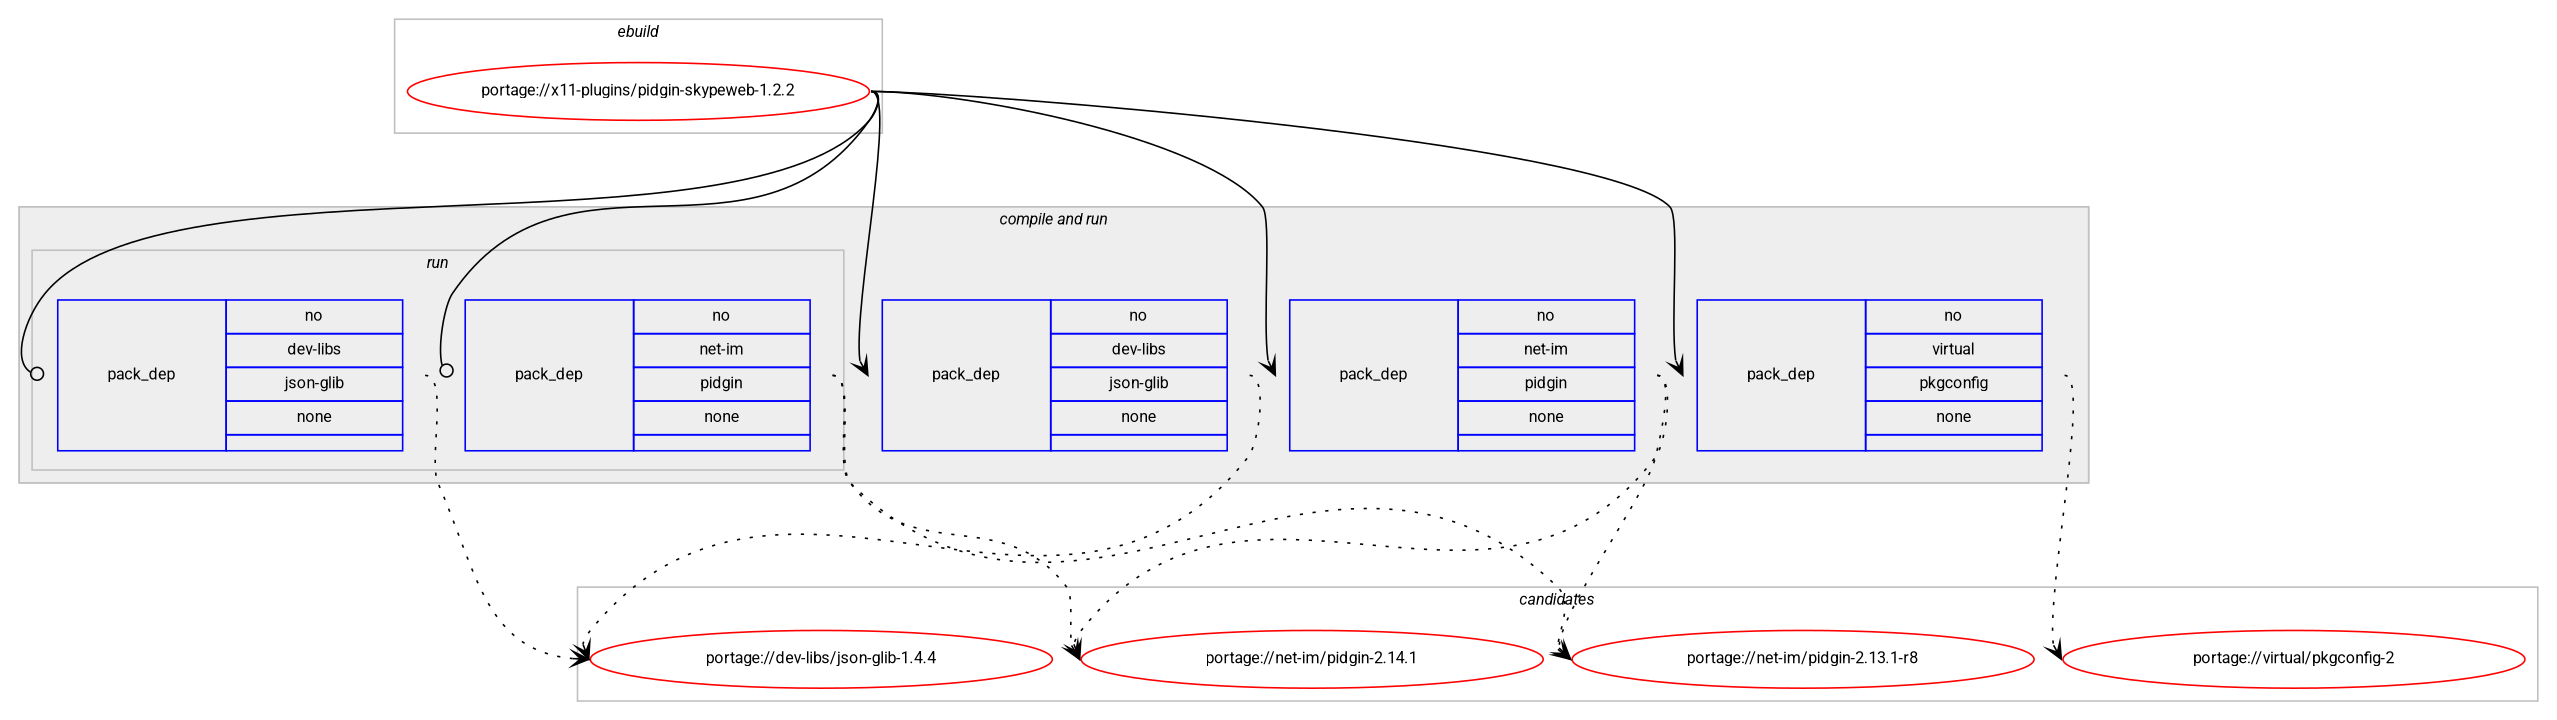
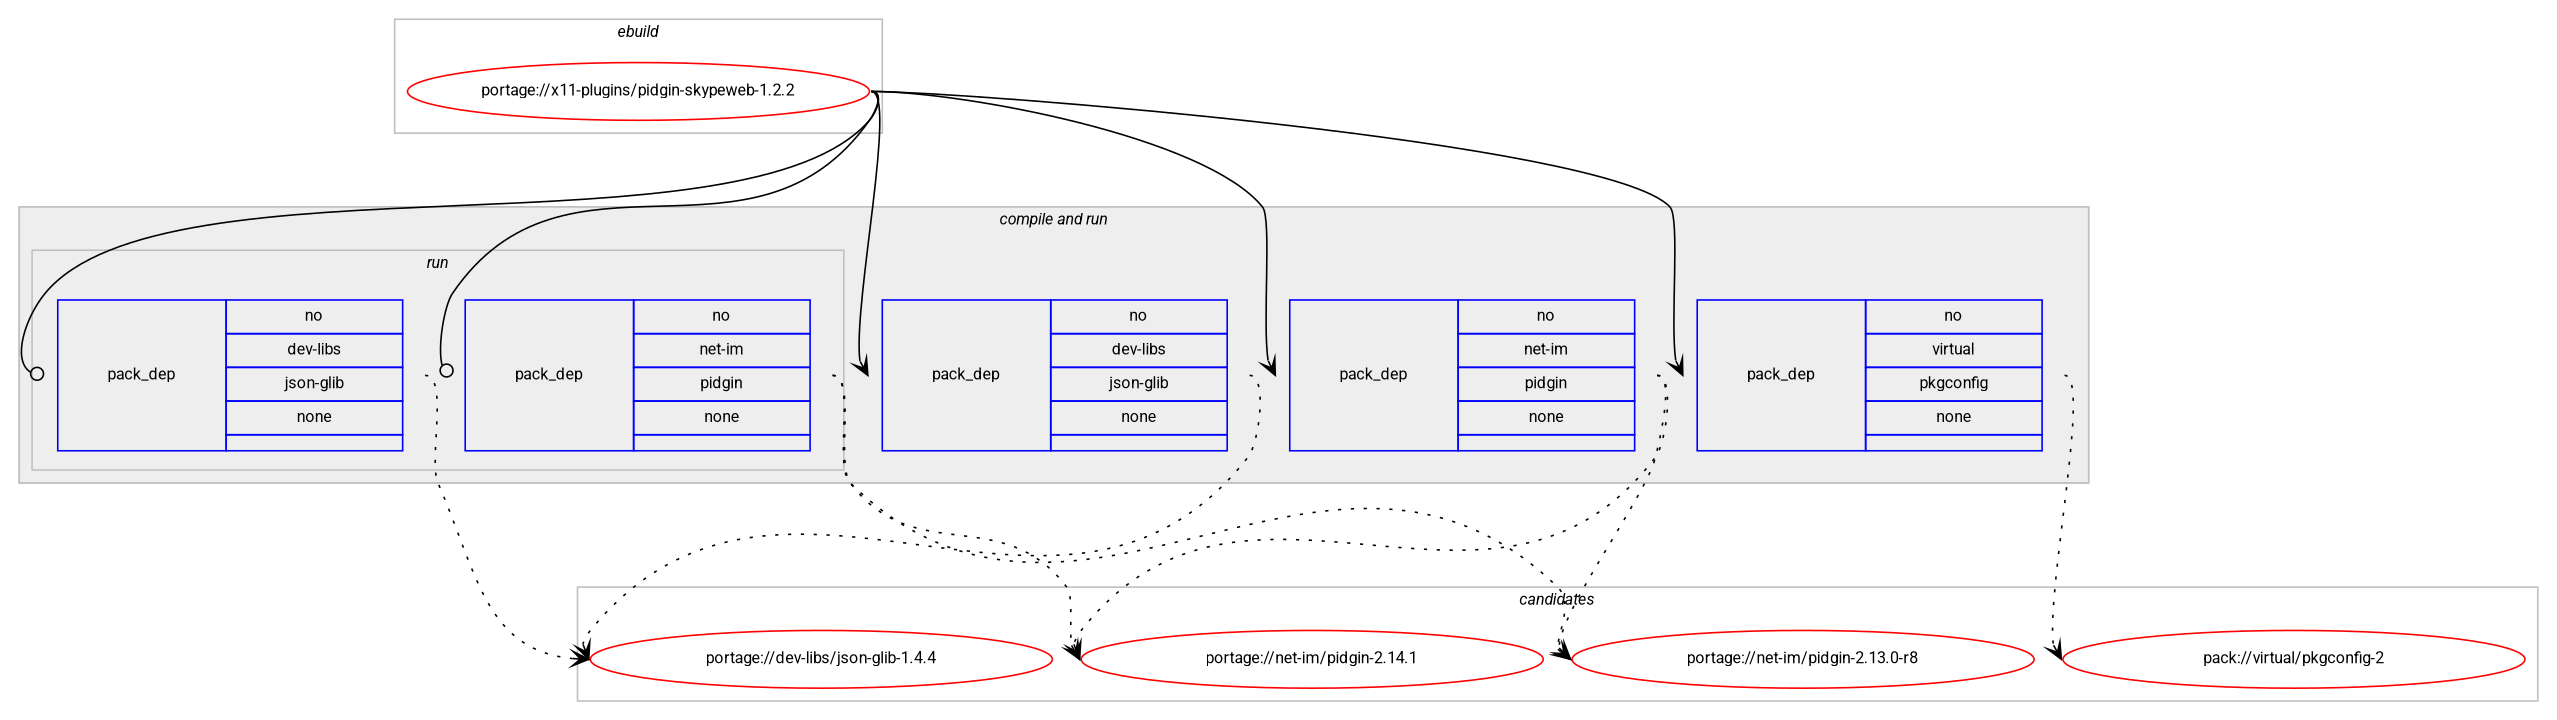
node "portage://net-im/pidgin-2.13.1-r8": label "portage://net-im/pidgin-2.13.1-r8" -> "portage://net-im/pidgin-2.13.0-r8"
node "portage://virtual/pkgconfig-2": label "portage://virtual/pkgconfig-2" -> "pack://virtual/pkgconfig-2"
